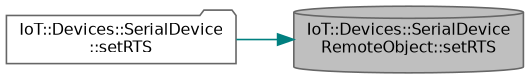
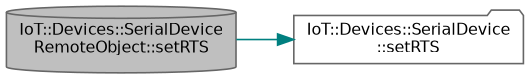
edge "IoT::Devices::SerialDevice ::setRTS" -> "IoT::Devices::SerialDevice RemoteObject::setRTS": reversed
